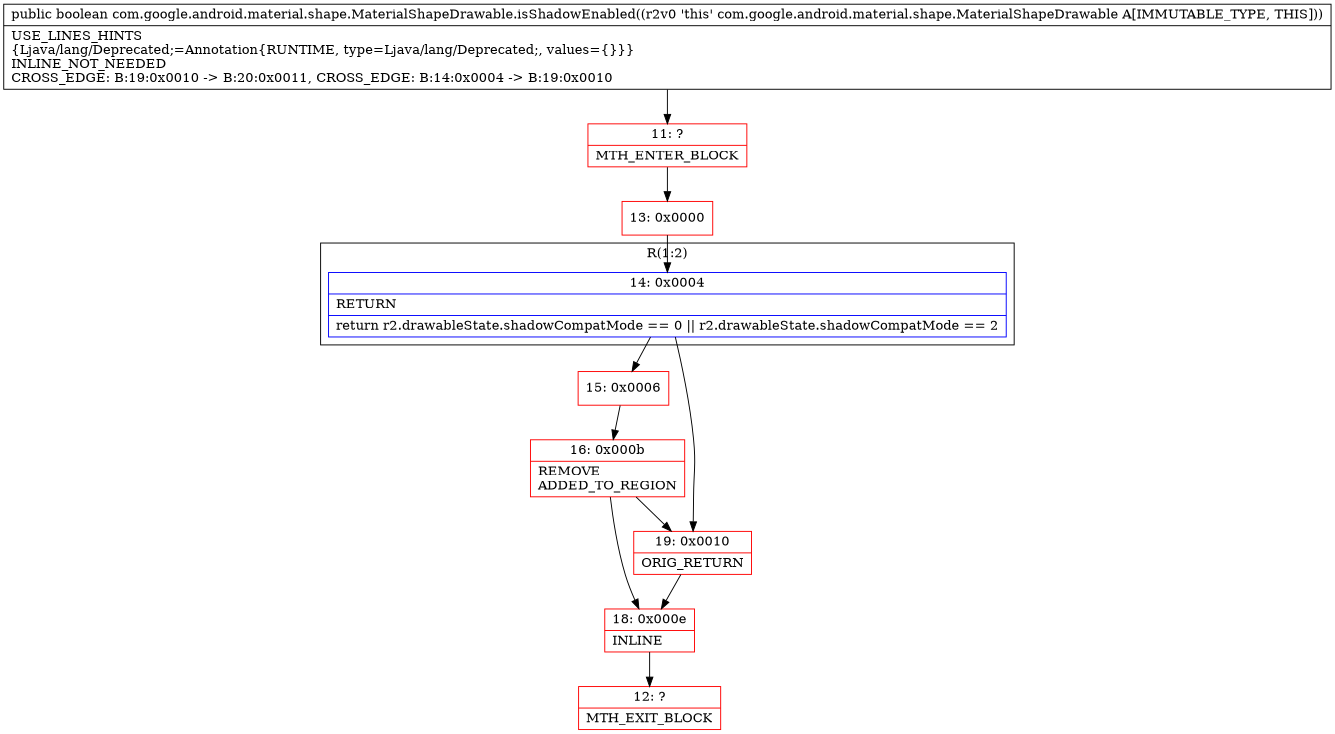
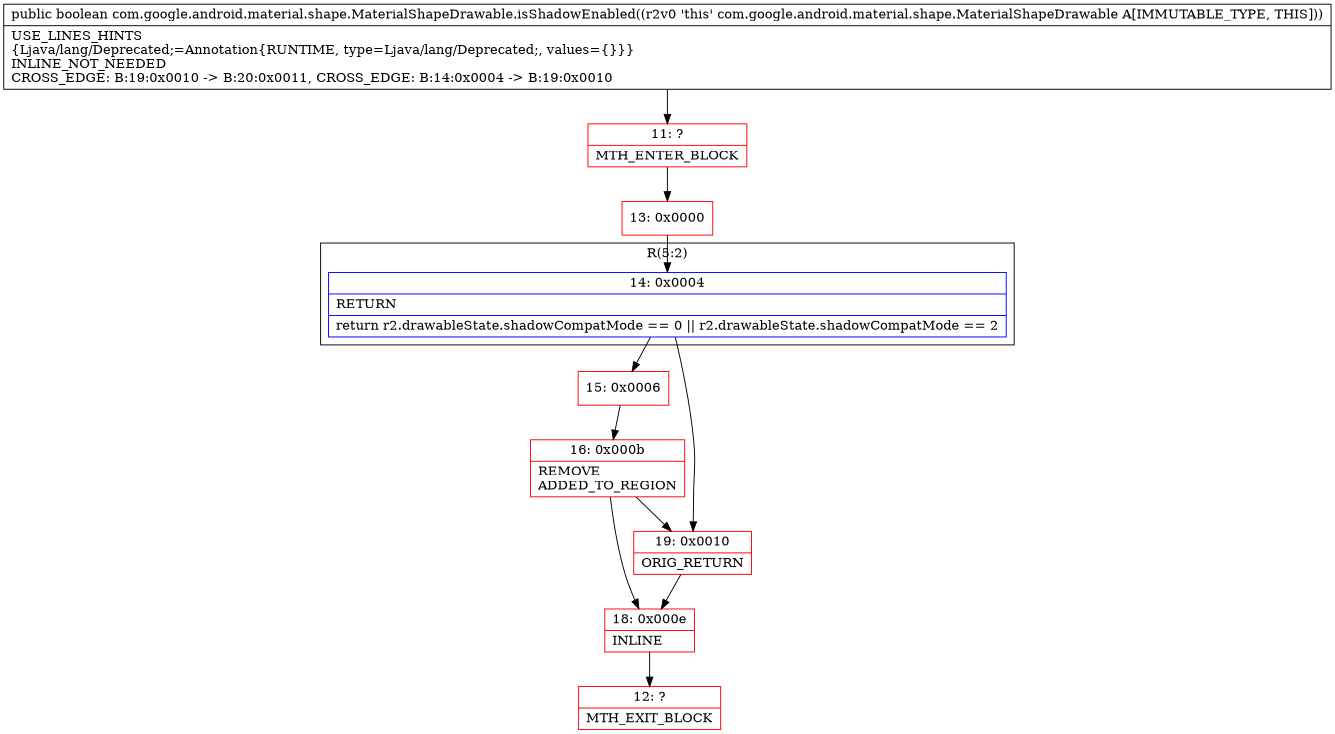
cluster "R(1:2)": label "R(1:2)" -> "R(5:2)"
